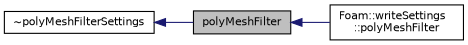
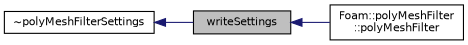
node "polyMeshFilter": label "polyMeshFilter" -> "writeSettings"
node "Foam::writeSettings ::polyMeshFilter": label "Foam::writeSettings ::polyMeshFilter" -> "Foam::polyMeshFilter ::polyMeshFilter"
